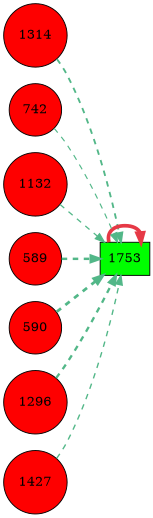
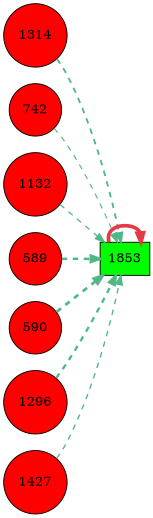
node "1753": label "1753" -> "1853"
